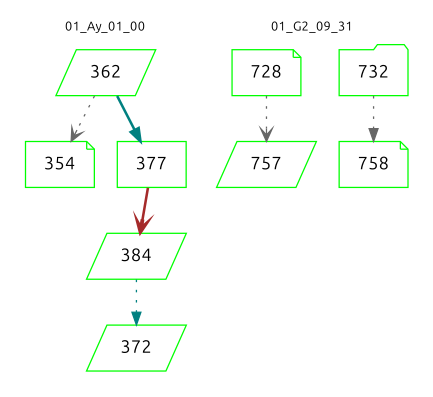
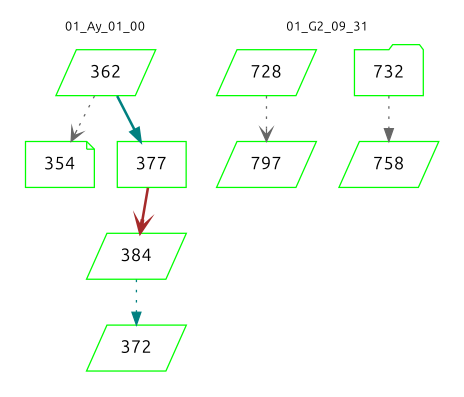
node "728": shape note -> parallelogram
node "757": label "757" -> "797"
node "758": shape note -> parallelogram
